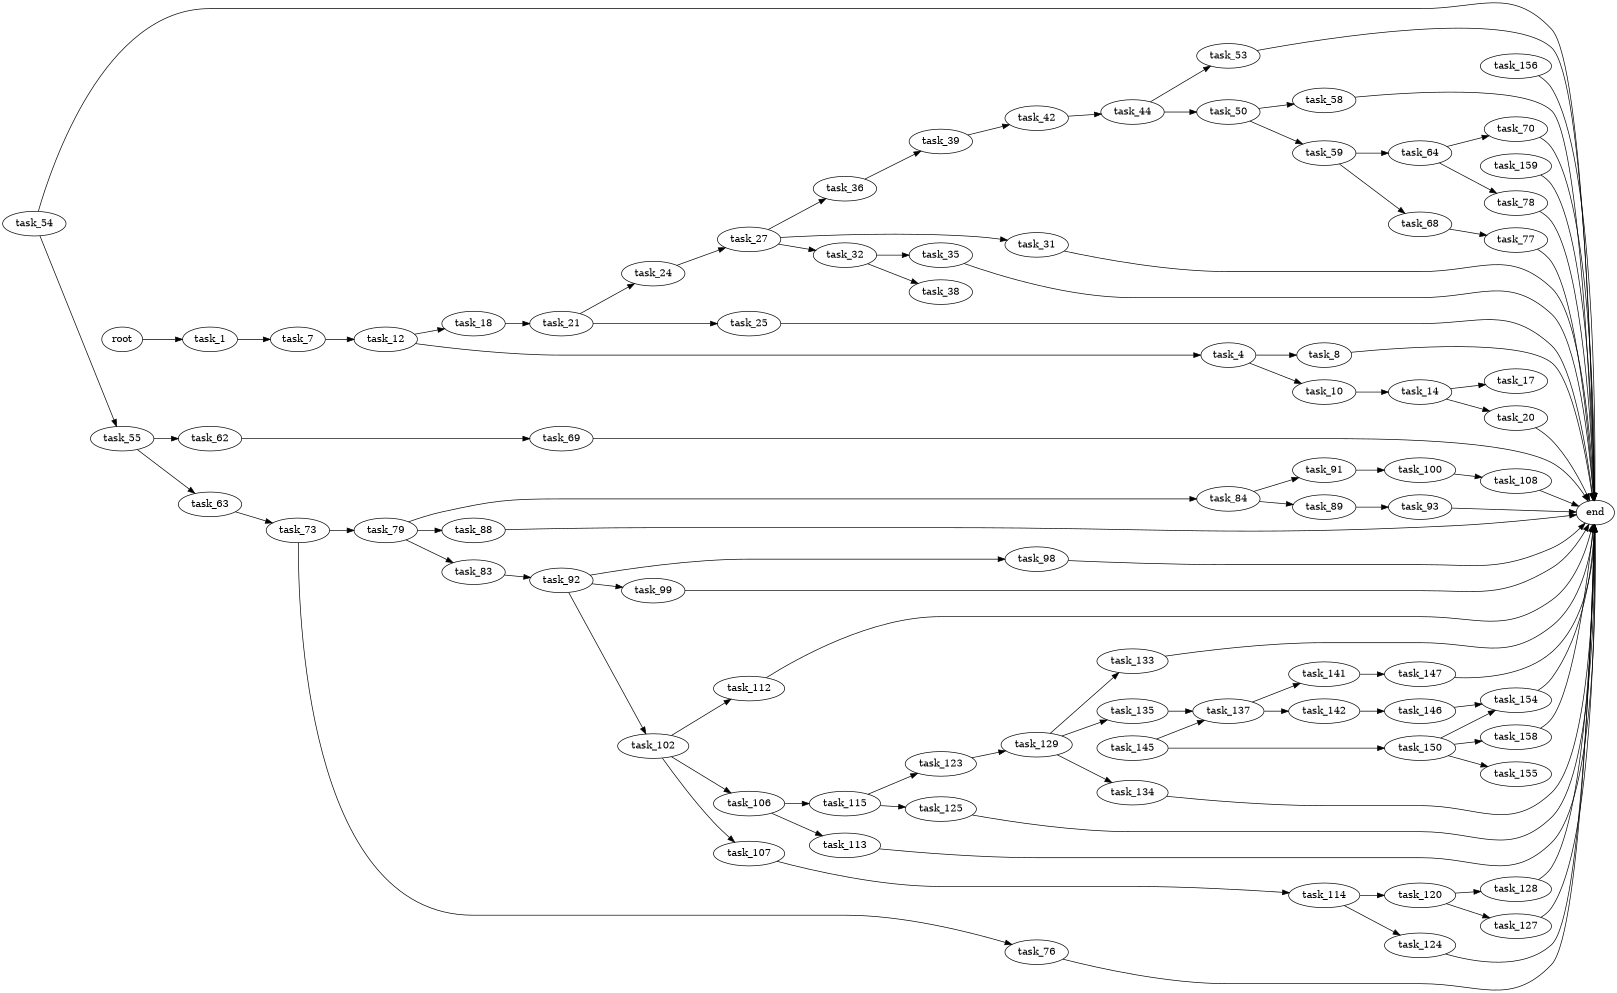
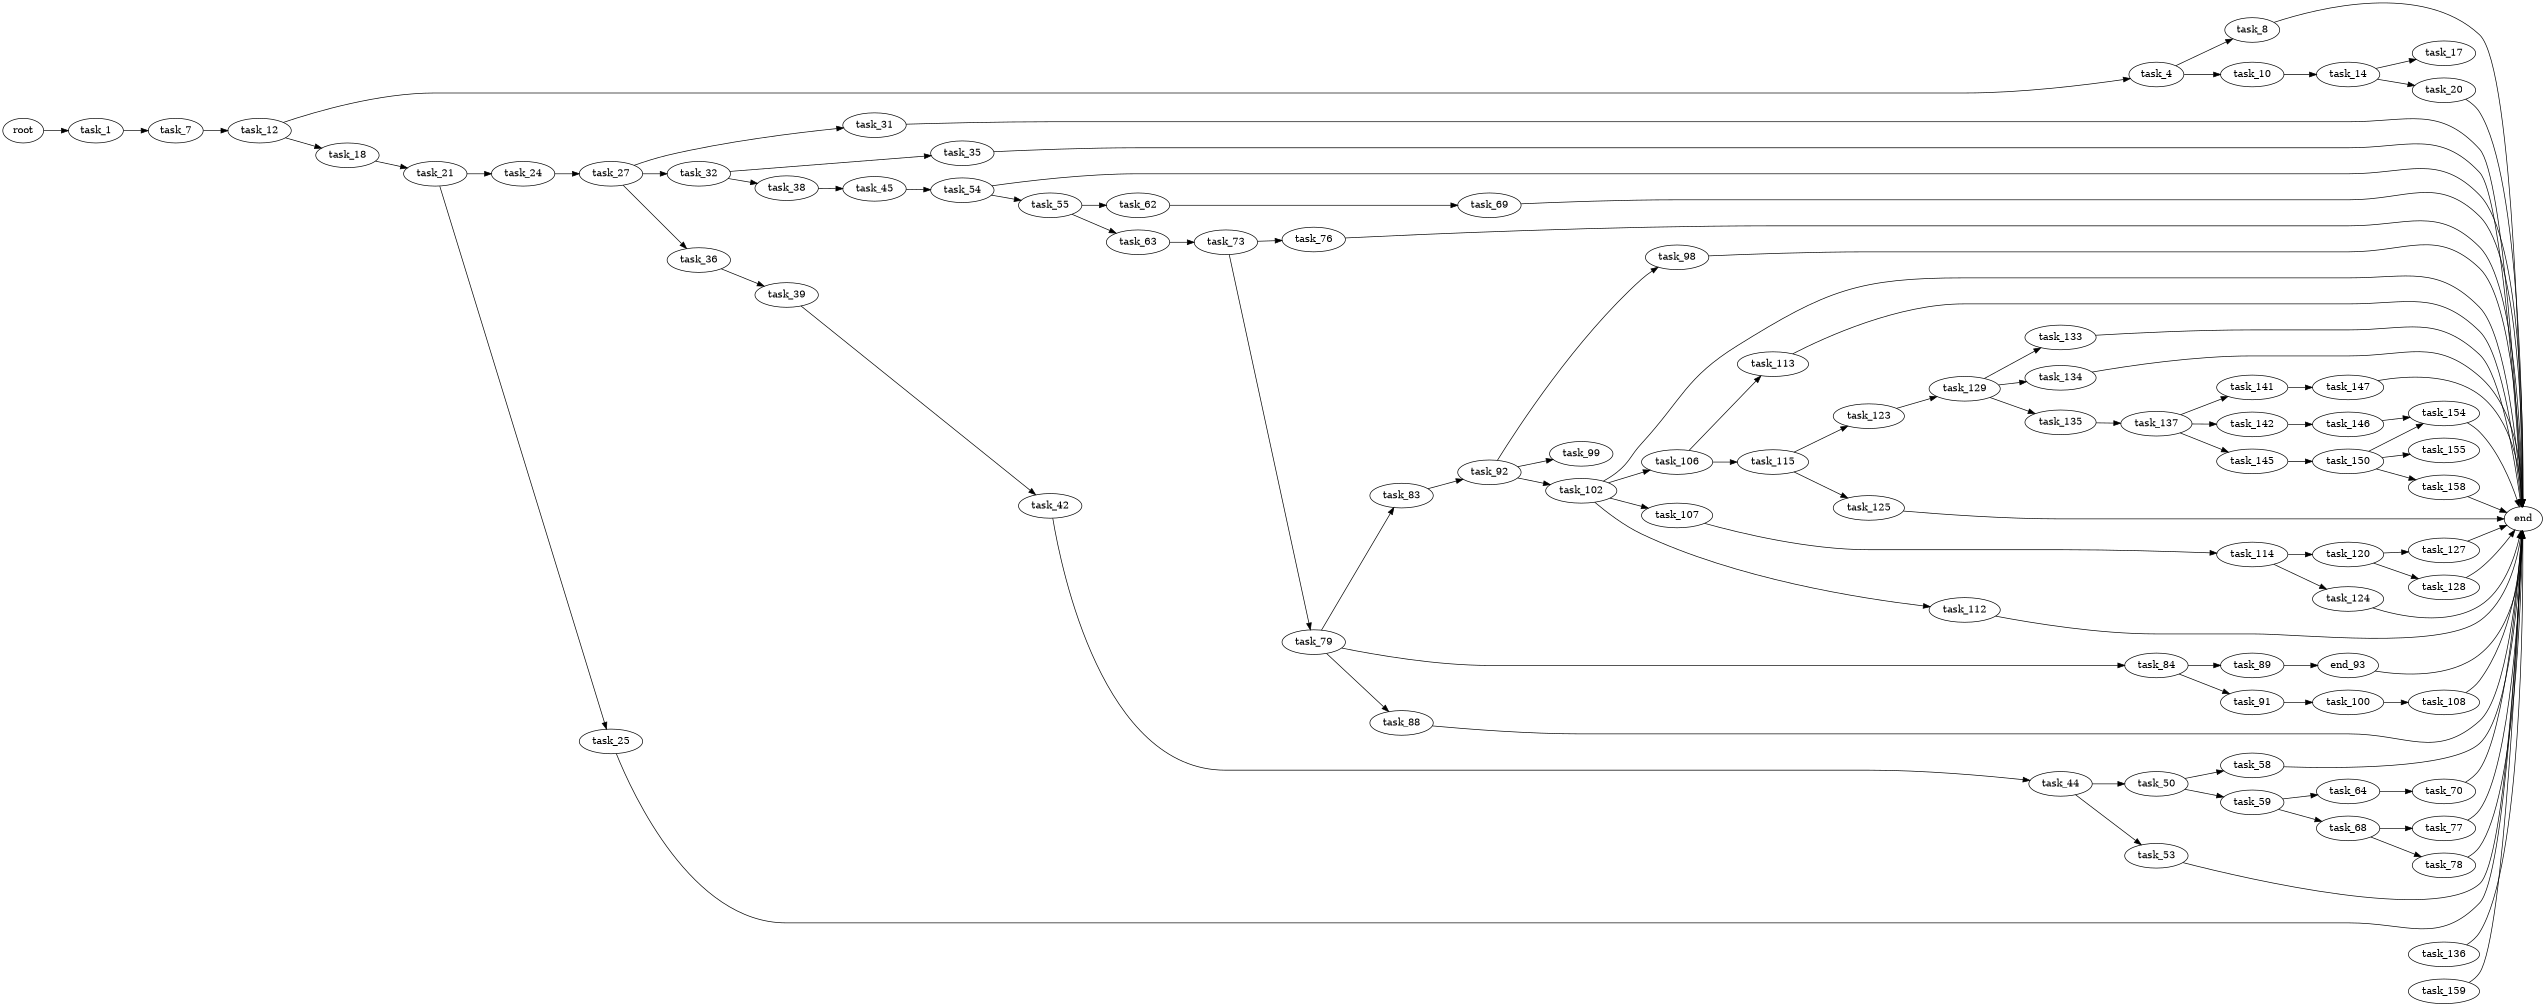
node "task_156": label "task_156" -> "task_136"
edge "task_64" -> "task_78": now "task_68" -> "task_78"
node "task_45": added
node "task_93": label "task_93" -> "end_93"
edge "task_99" -> "end": now "task_102" -> "end"
edge "task_145" -> "task_137": reversed
